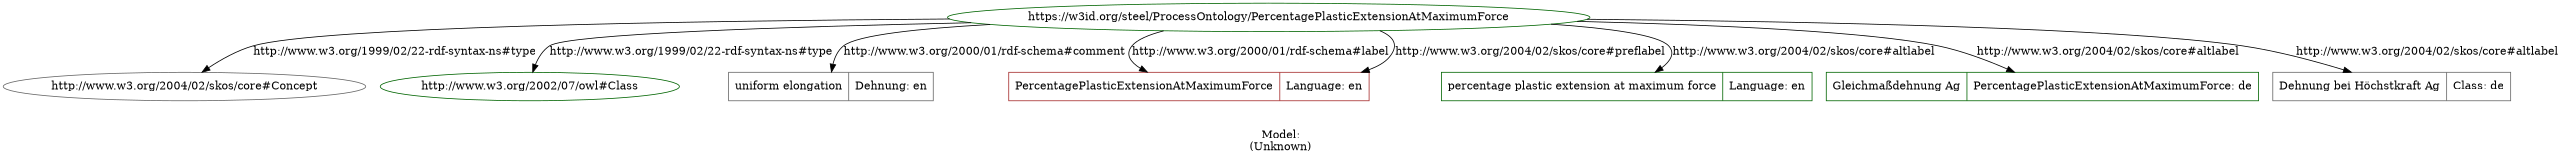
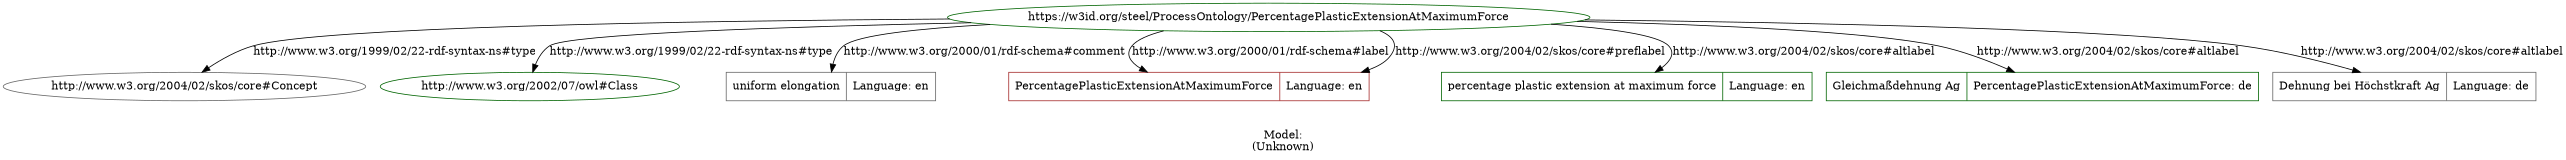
node "uniform elongation": text "Dehnung: en" -> "Language: en"
node "Dehnung bei Höchstkraft Ag": text "Class: de" -> "Language: de"
